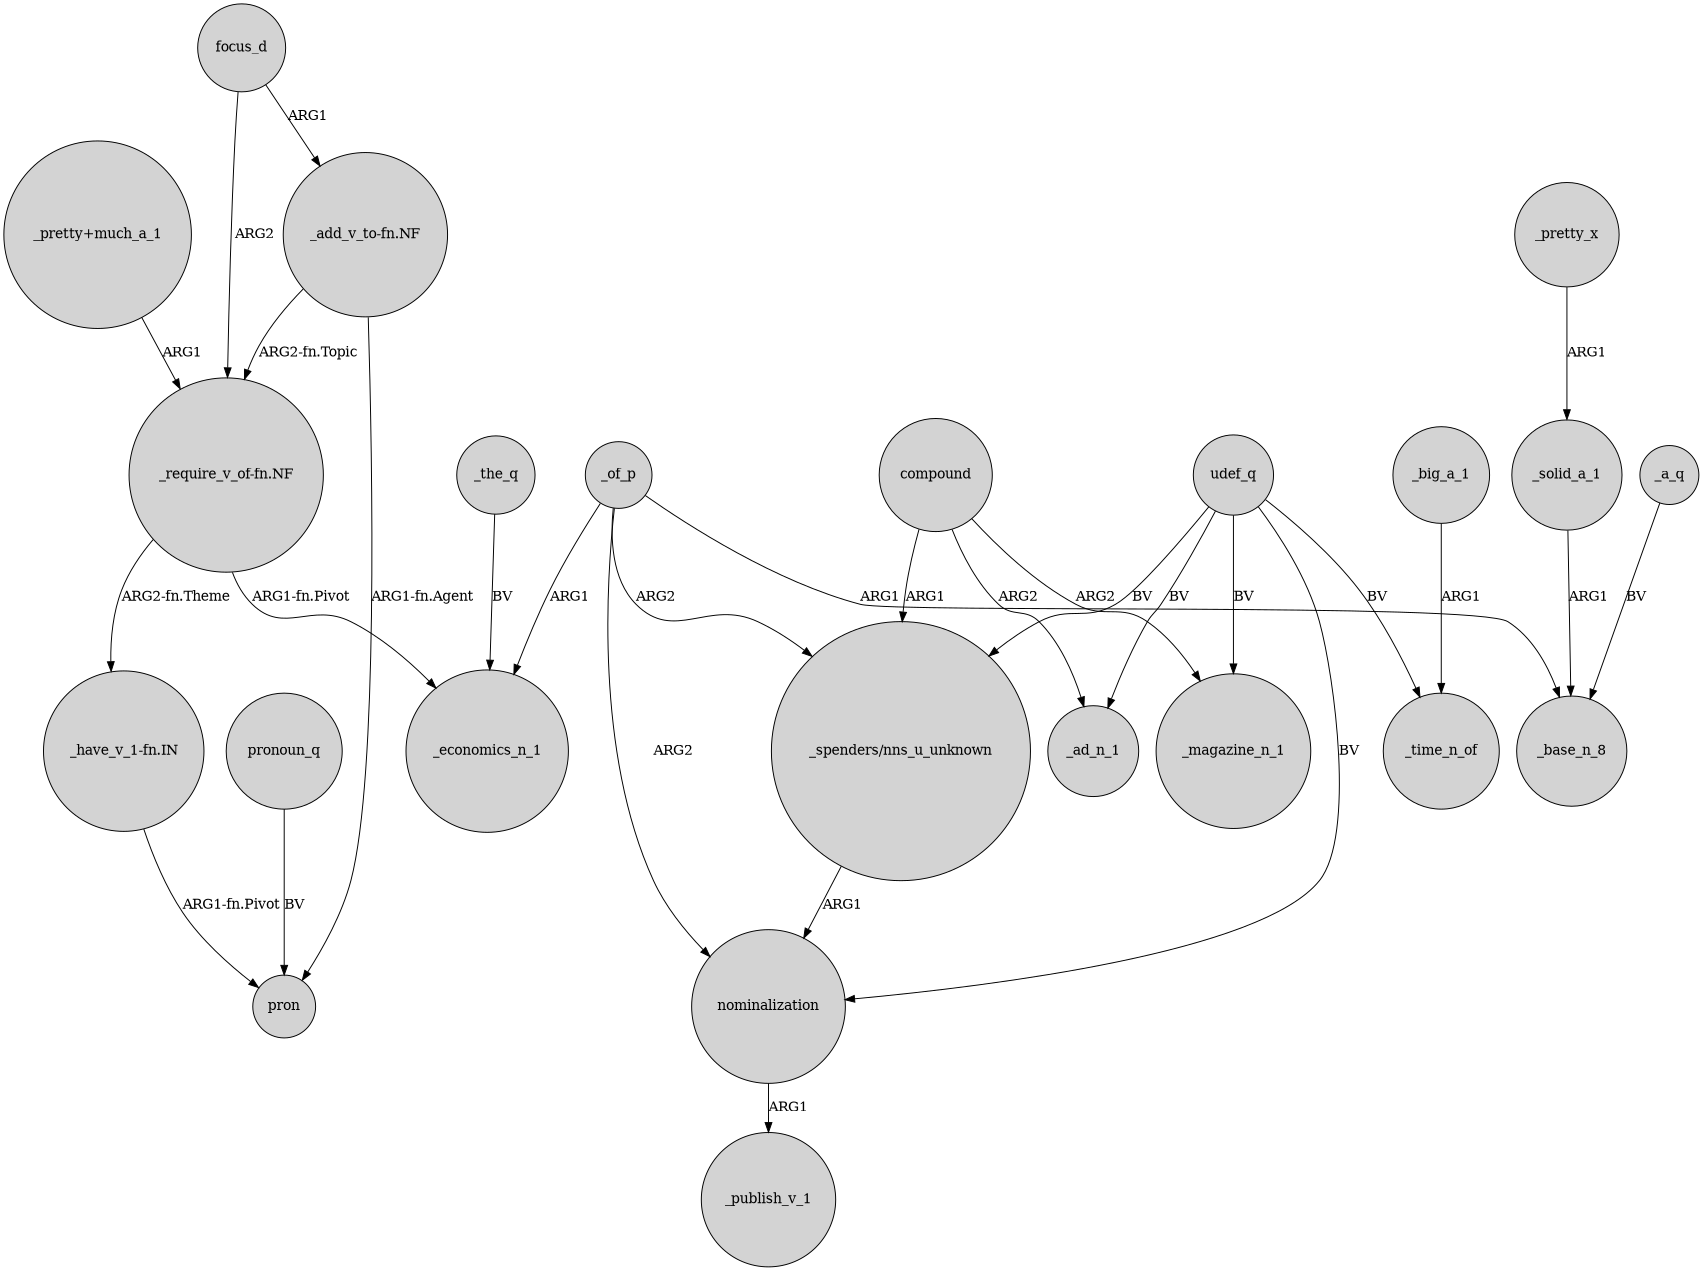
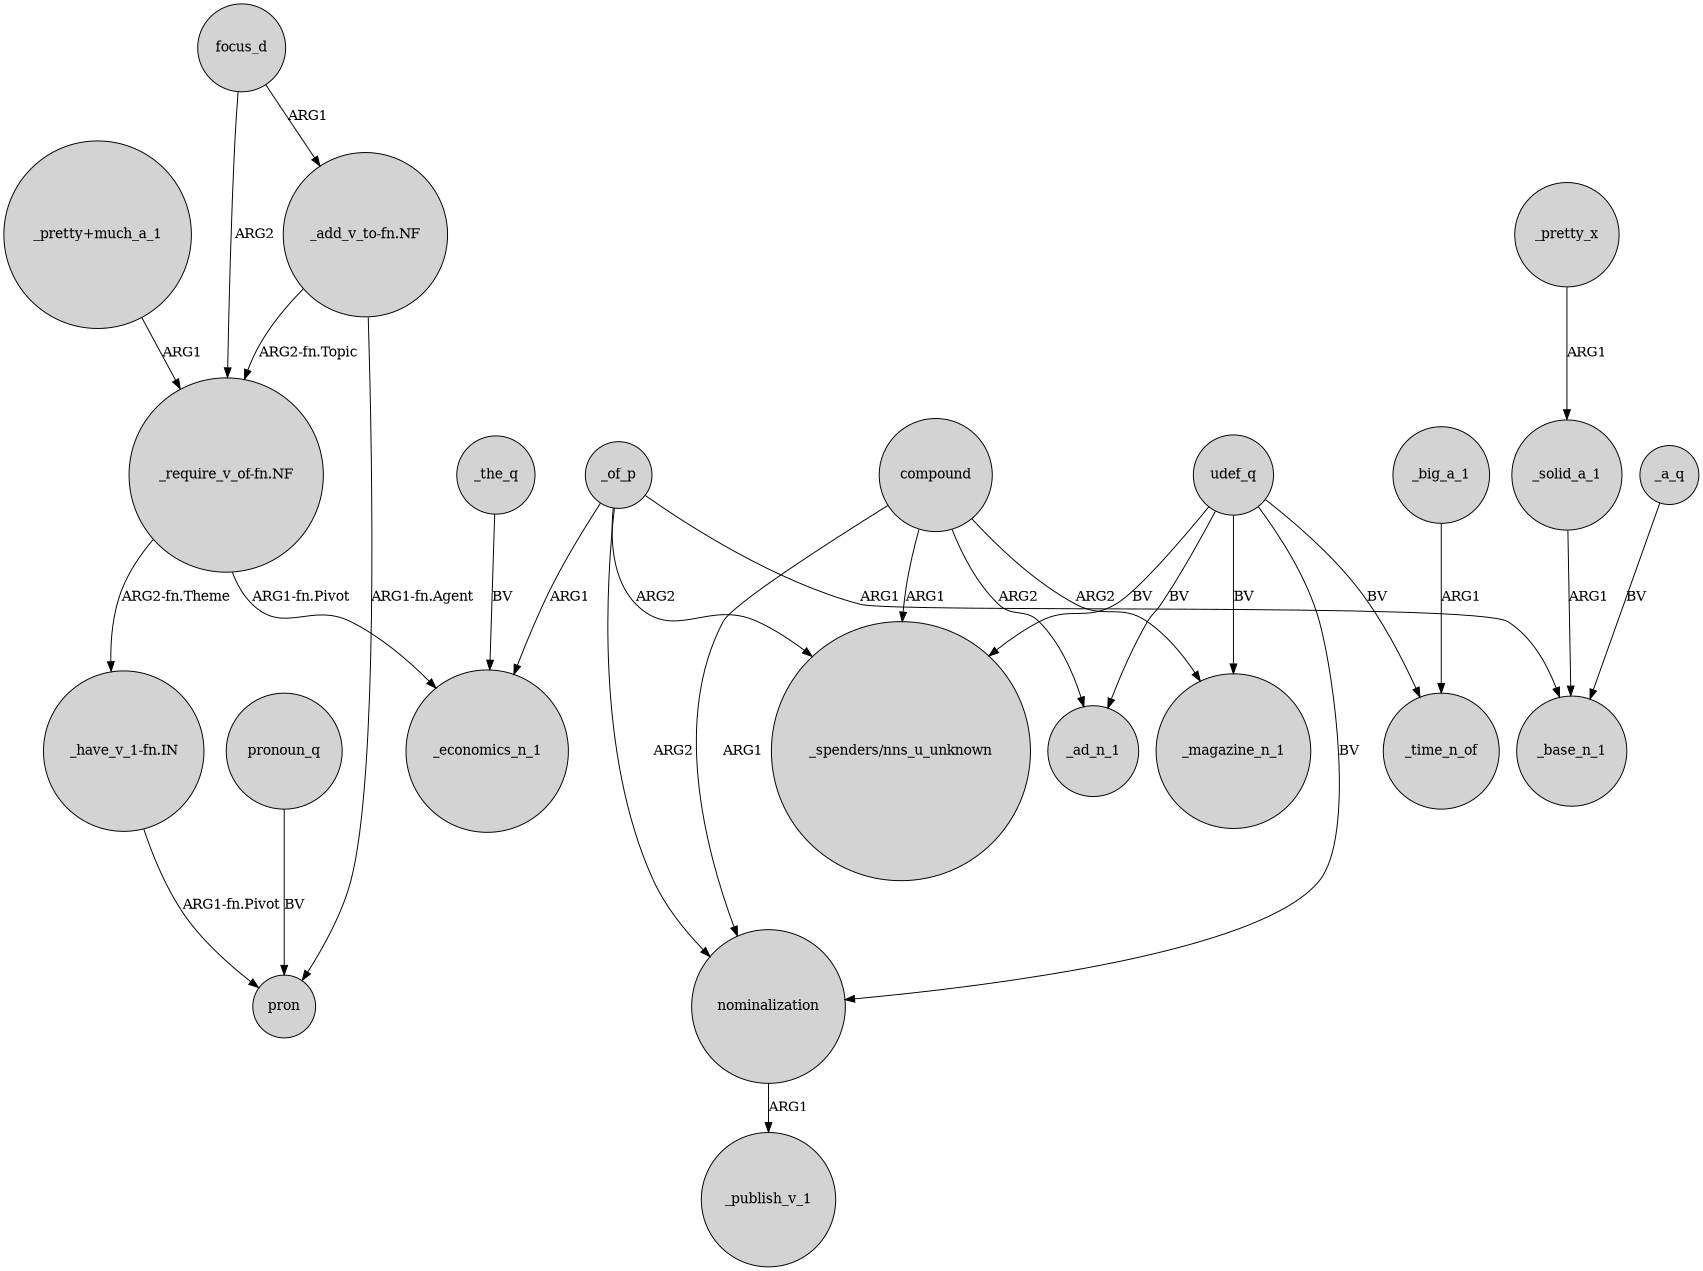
node "_base_n_8": label "_base_n_8" -> "_base_n_1"
edge "_spenders/nns_u_unknown" -> "nominalization": now "compound" -> "nominalization"
